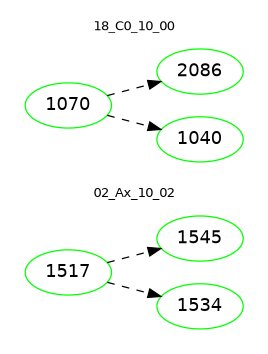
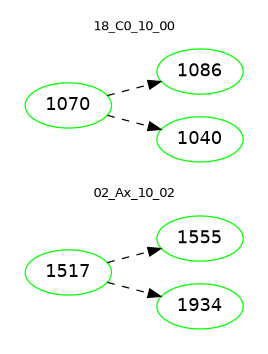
node "2086": label "2086" -> "1086"
node "1545": label "1545" -> "1555"
node "1534": label "1534" -> "1934"
